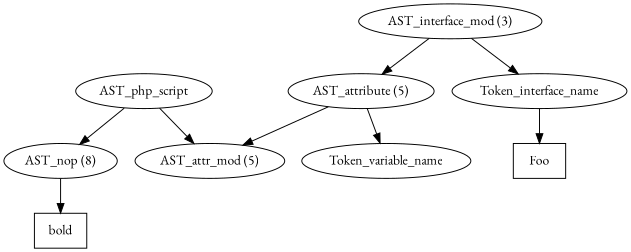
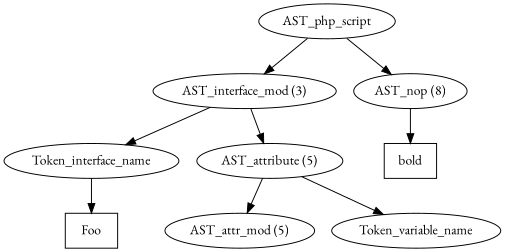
edge "AST_php_script" -> "AST_attr_mod (5)": now "AST_php_script" -> "AST_interface_mod (3)"
